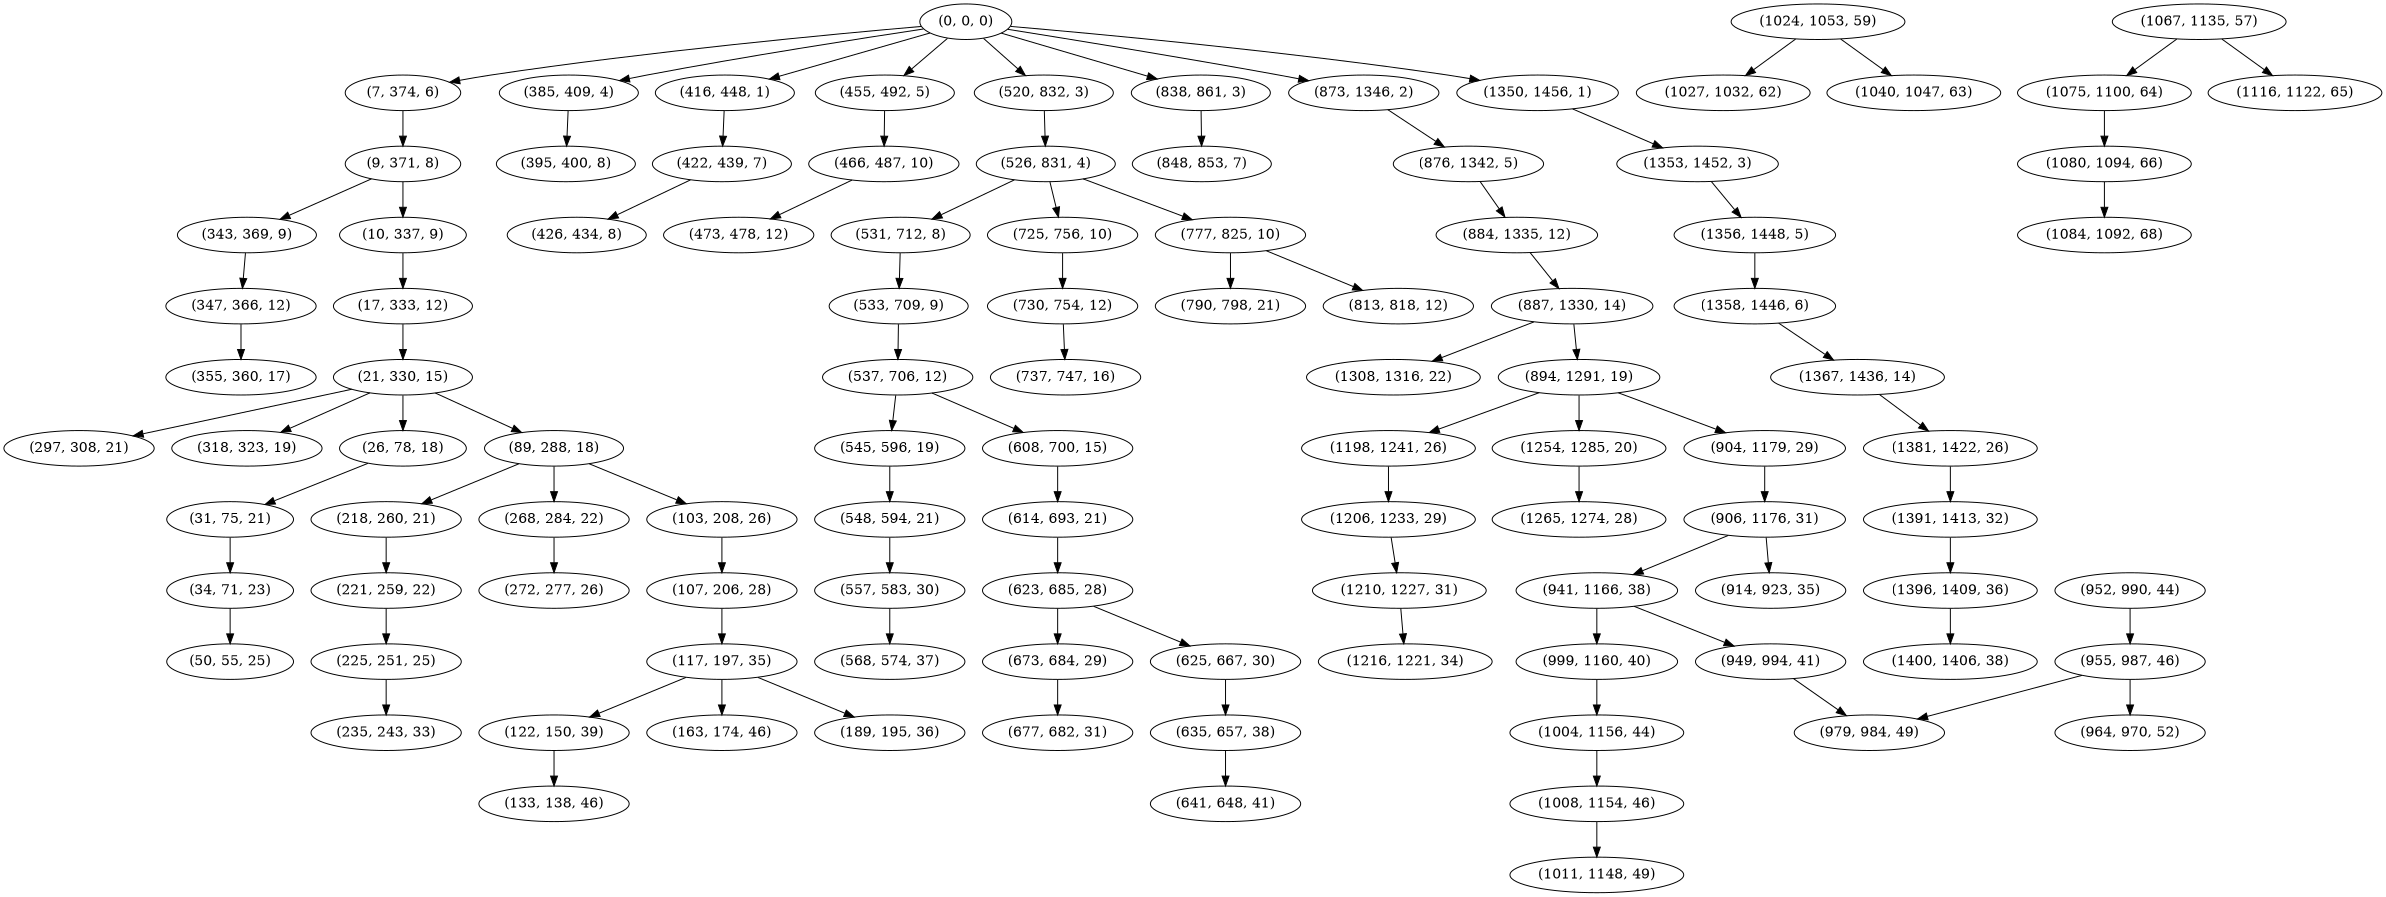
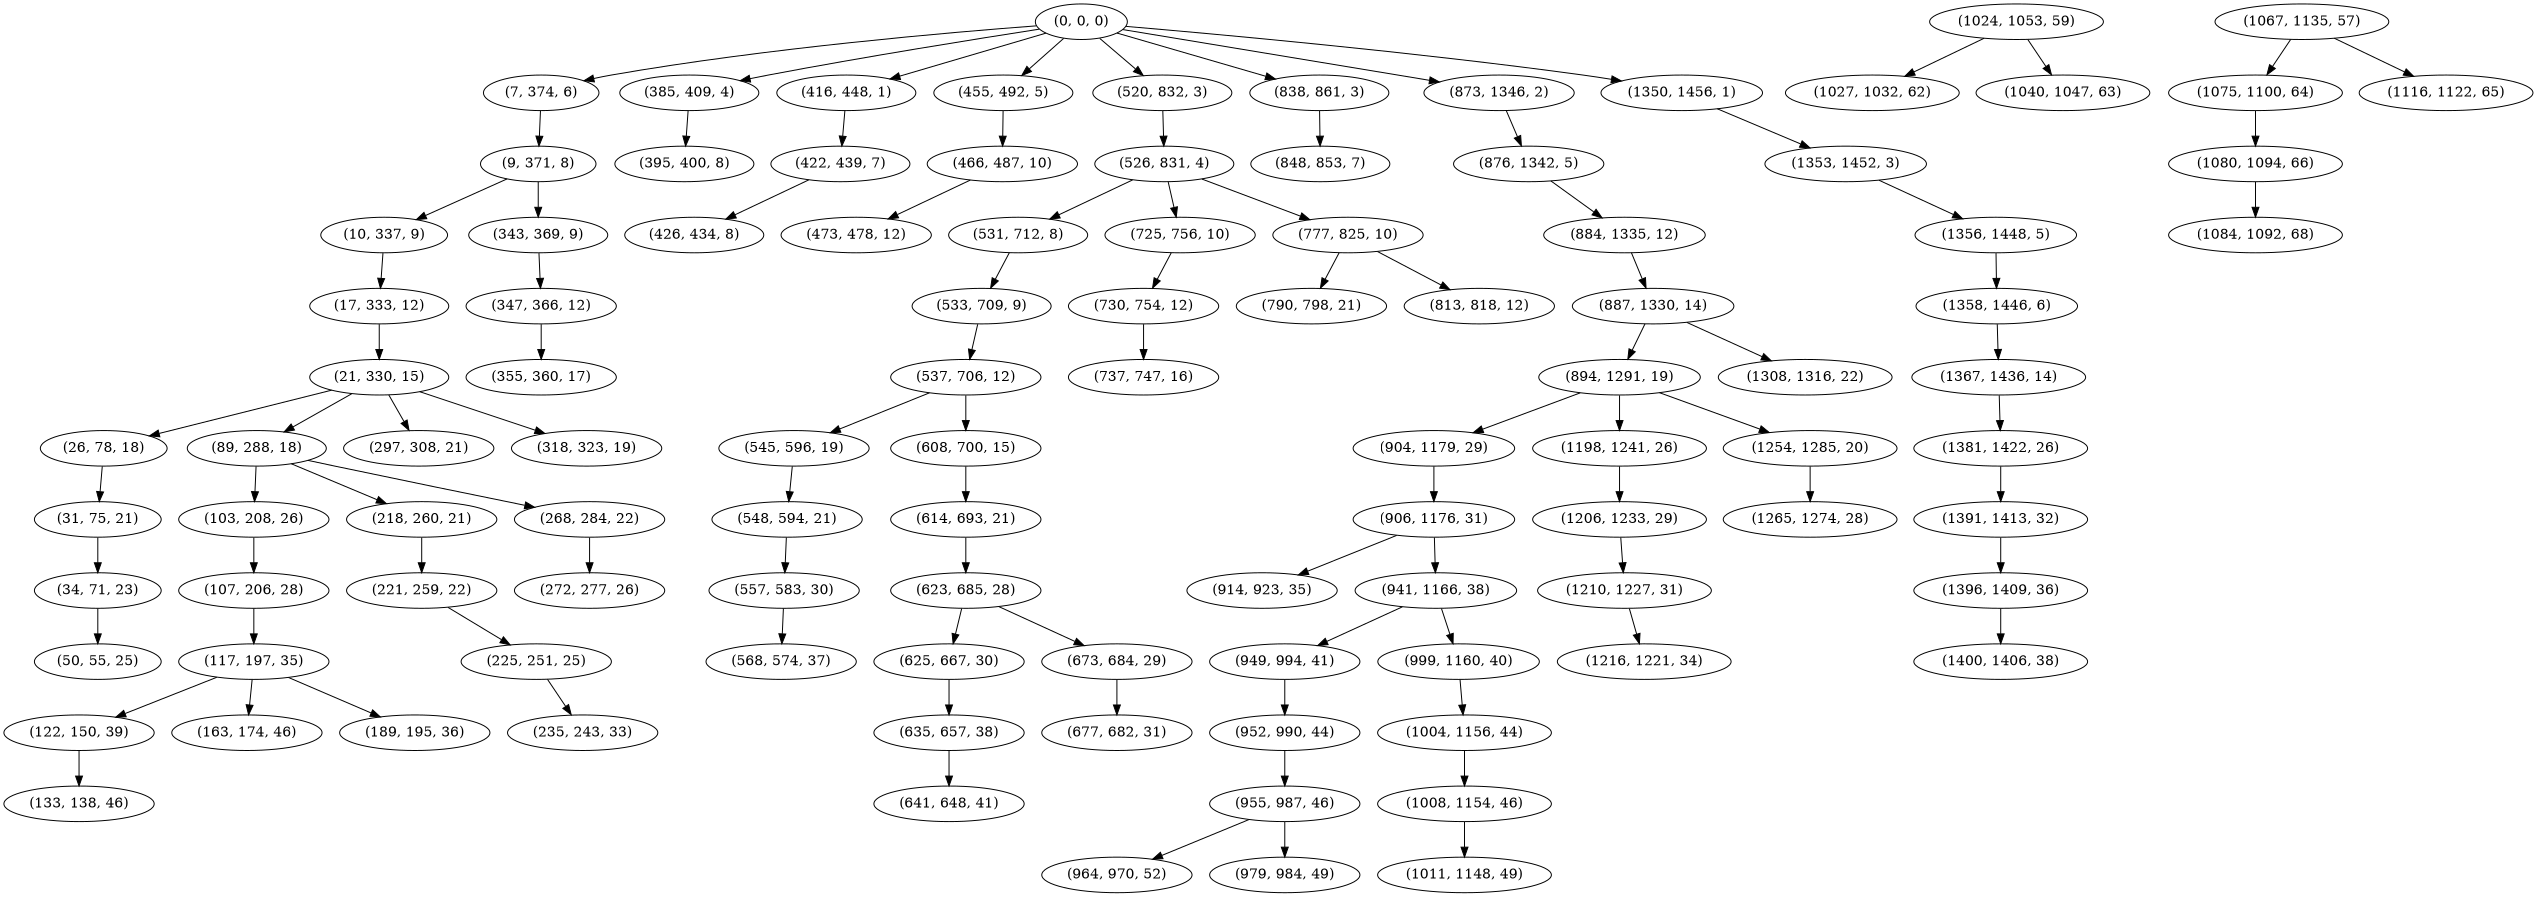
edge "(949, 994, 41)" -> "(979, 984, 49)": now "(949, 994, 41)" -> "(952, 990, 44)"
